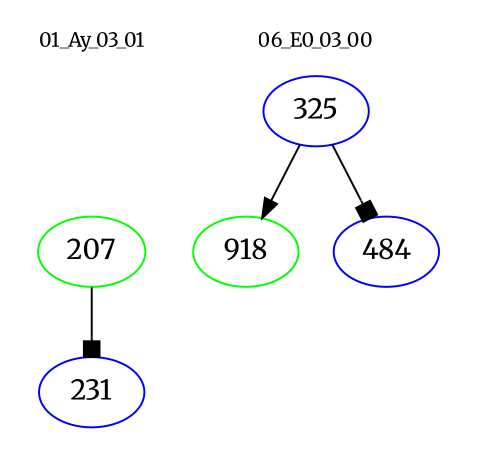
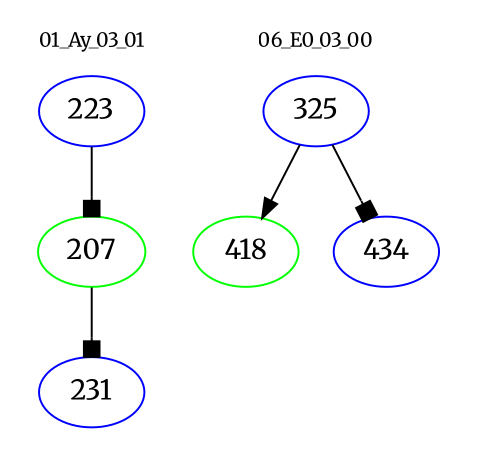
node "223": added
node "918": label "918" -> "418"
node "484": label "484" -> "434"
